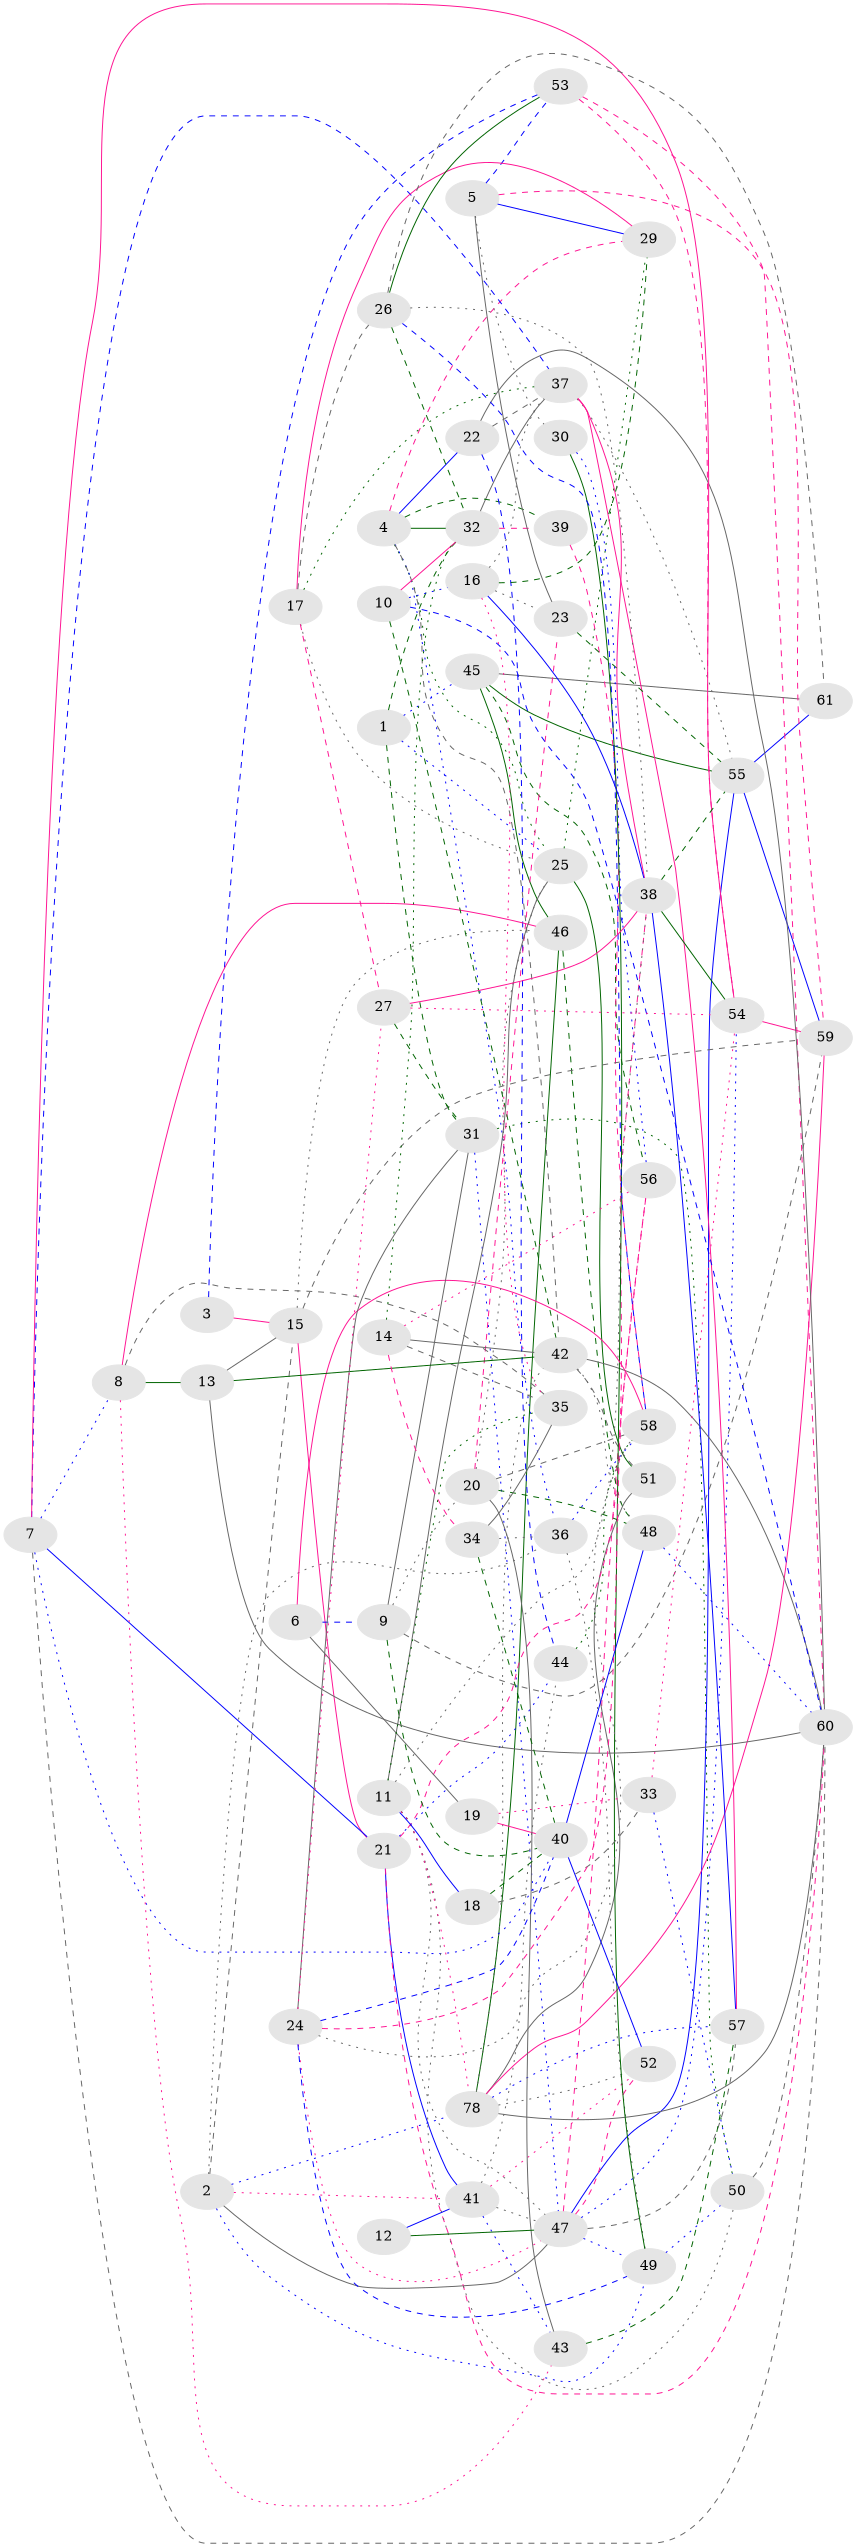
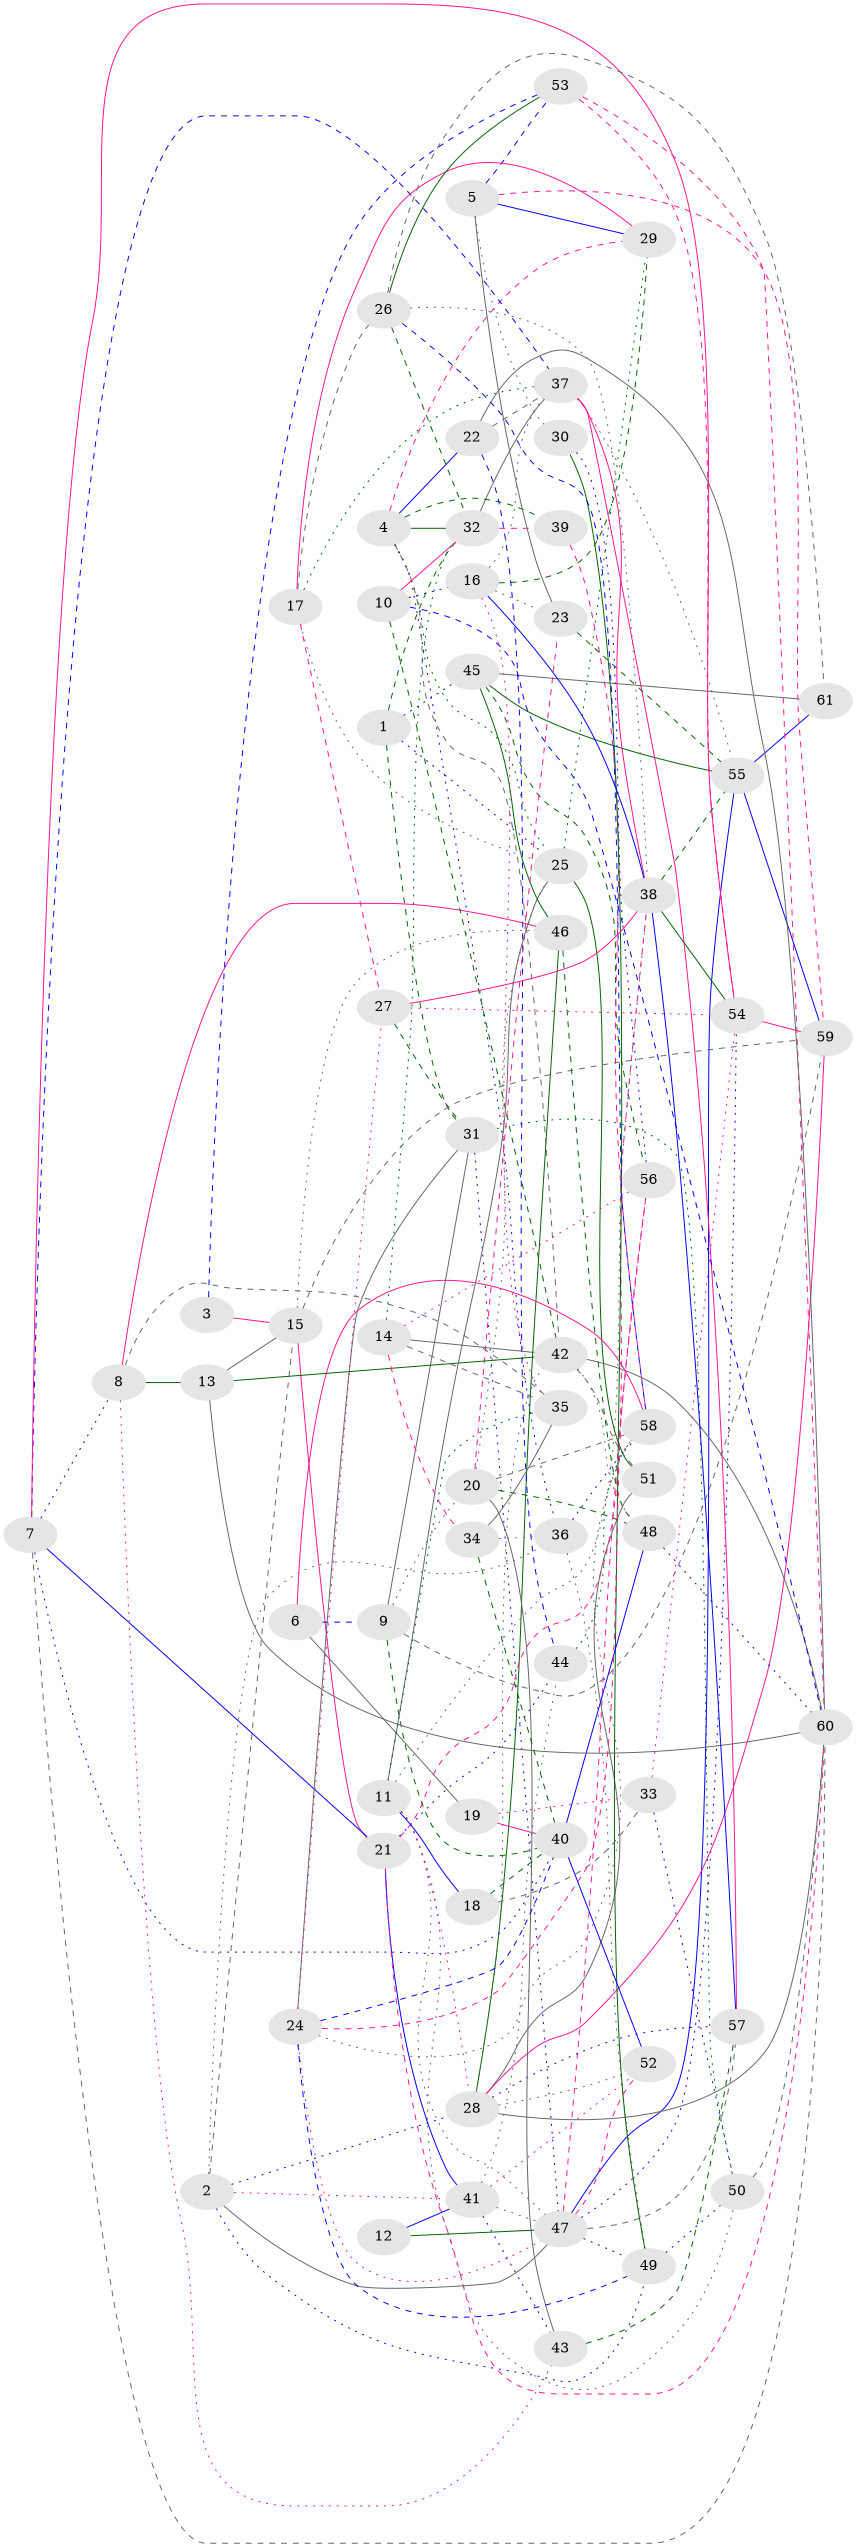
node "78": label "78" -> "28"
